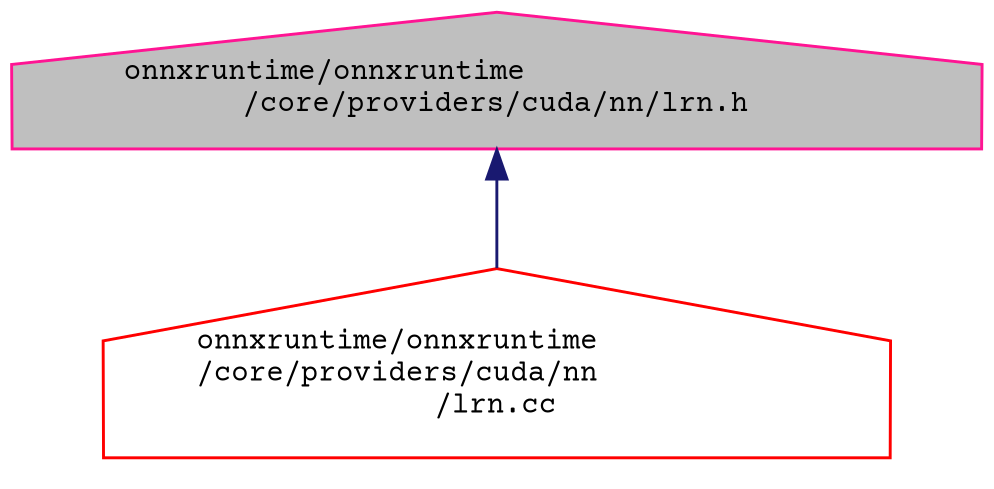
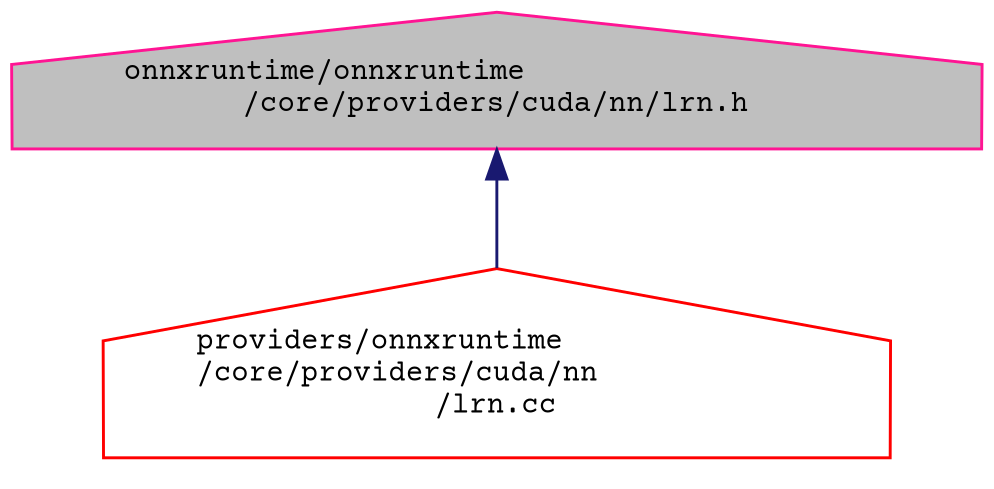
node "onnxruntime/onnxruntime /core/providers/cuda/nn /lrn.cc": label "onnxruntime/onnxruntime /core/providers/cuda/nn /lrn.cc" -> "providers/onnxruntime /core/providers/cuda/nn /lrn.cc"
